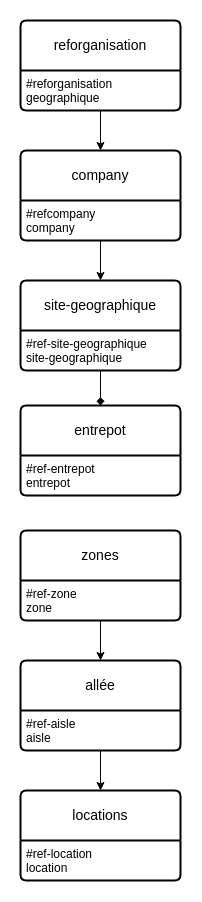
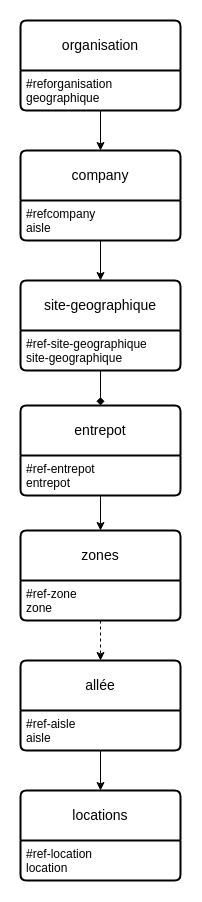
node "reforganisation": label "reforganisation" -> "organisation"
node "#refcompany company": label "#refcompany company" -> "#refcompany aisle"
edge "#ref-entrepot entrepot" -> "zones": added
edge "#ref-zone zone" -> "allée": style solid -> dashed
